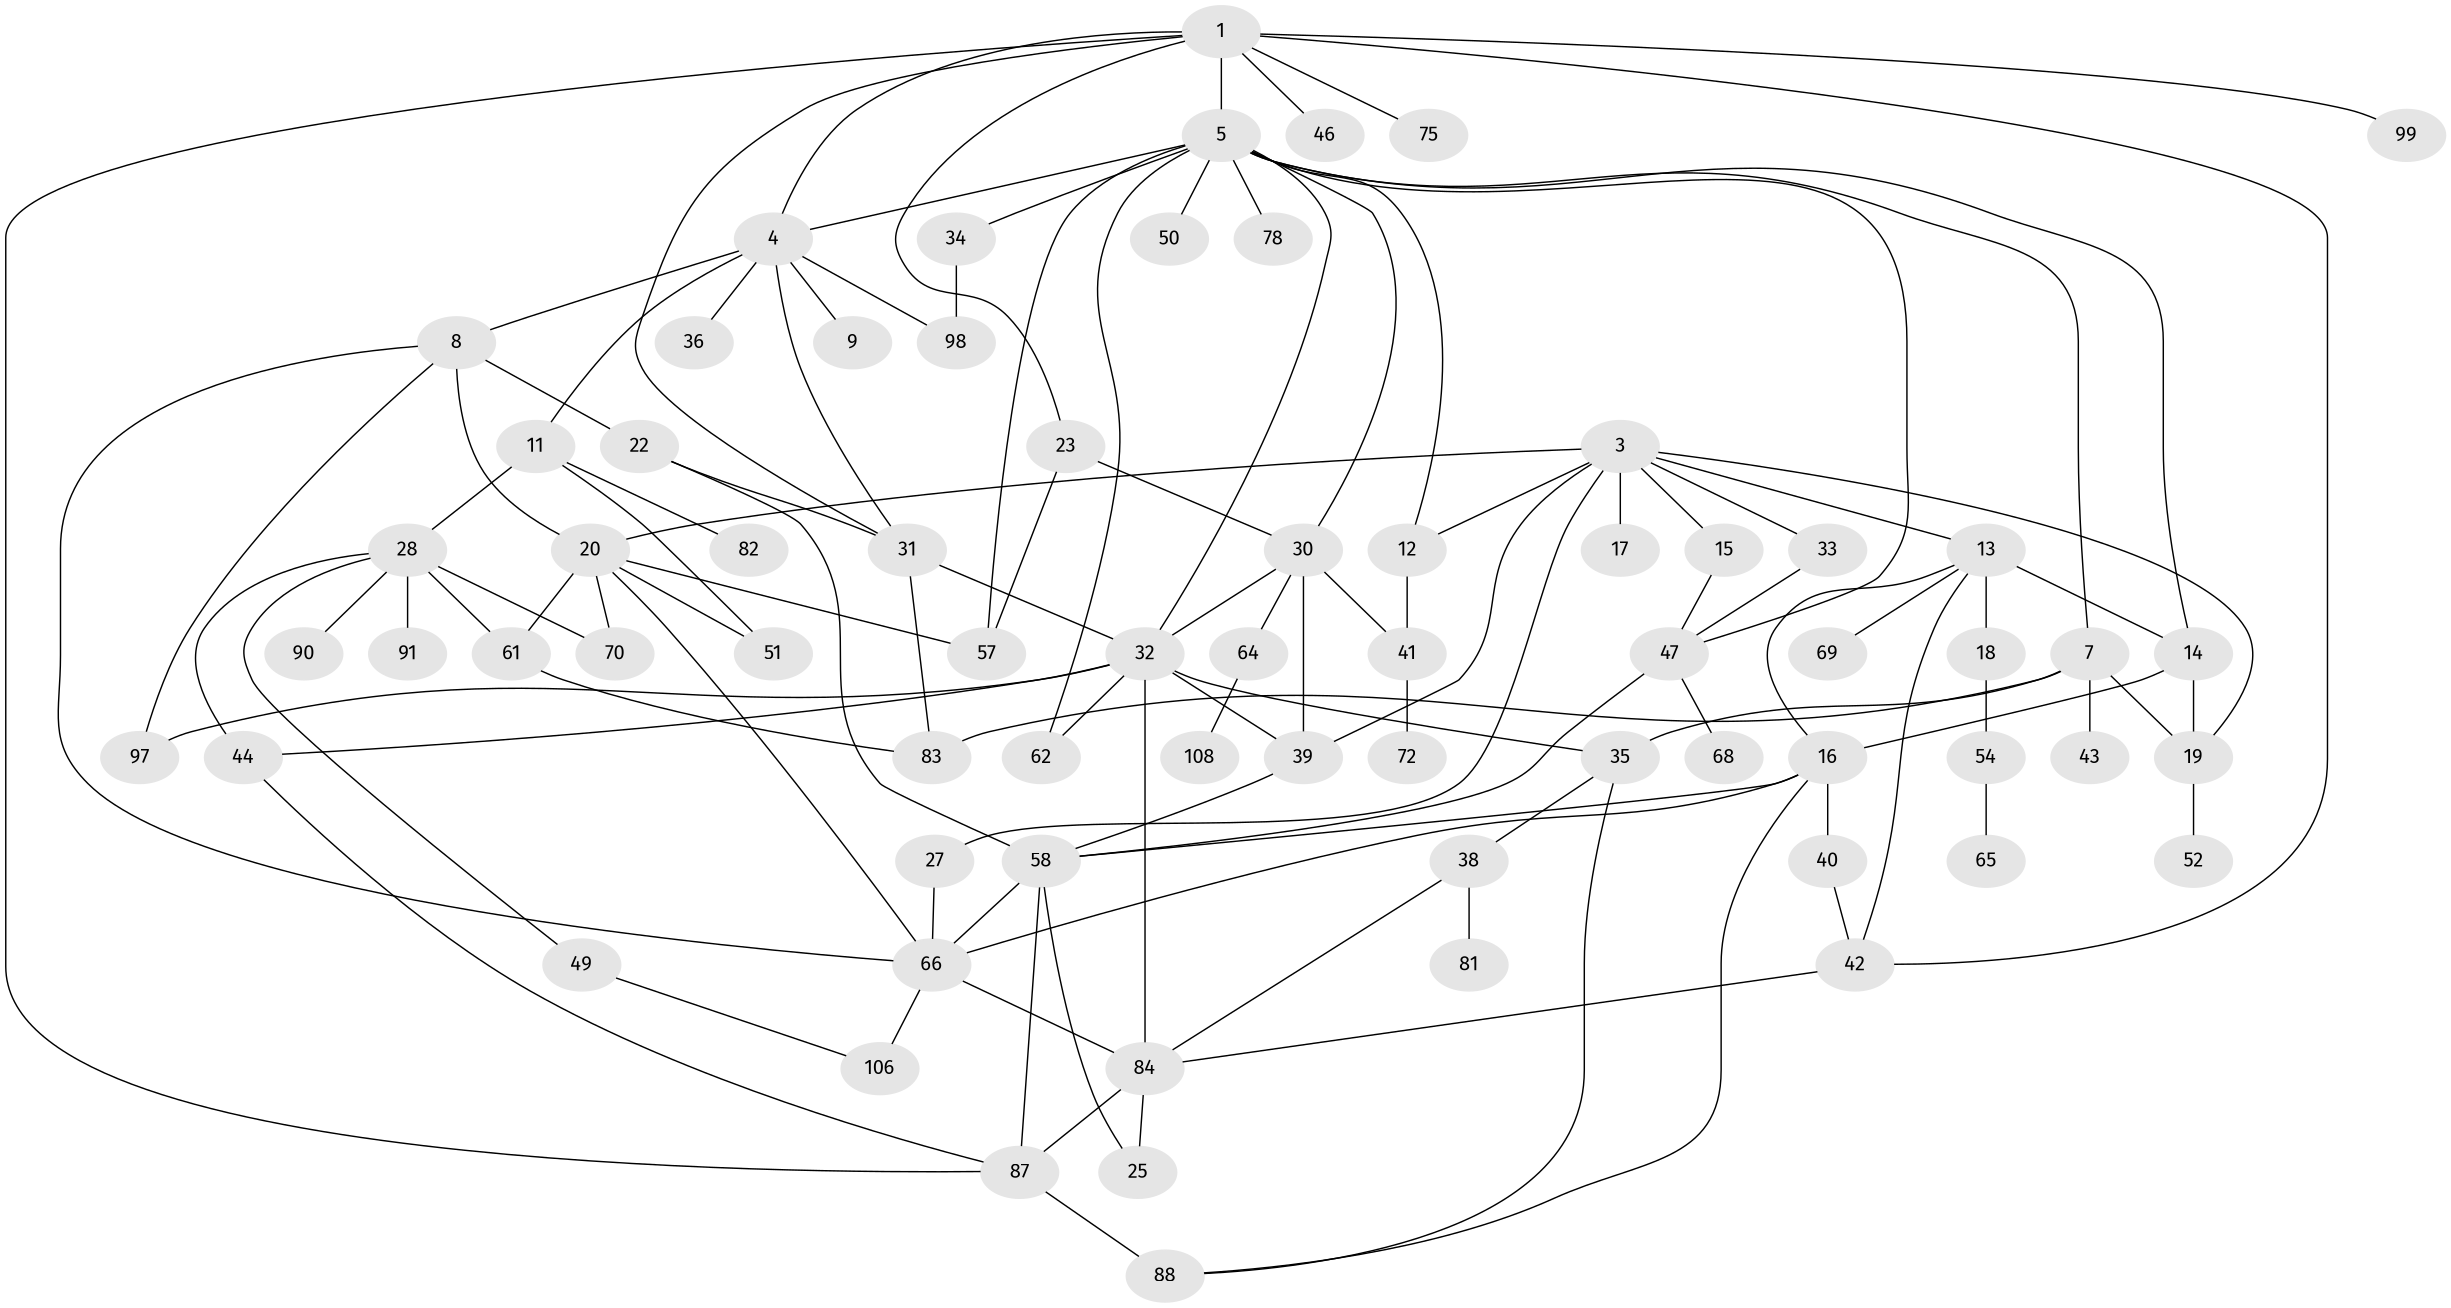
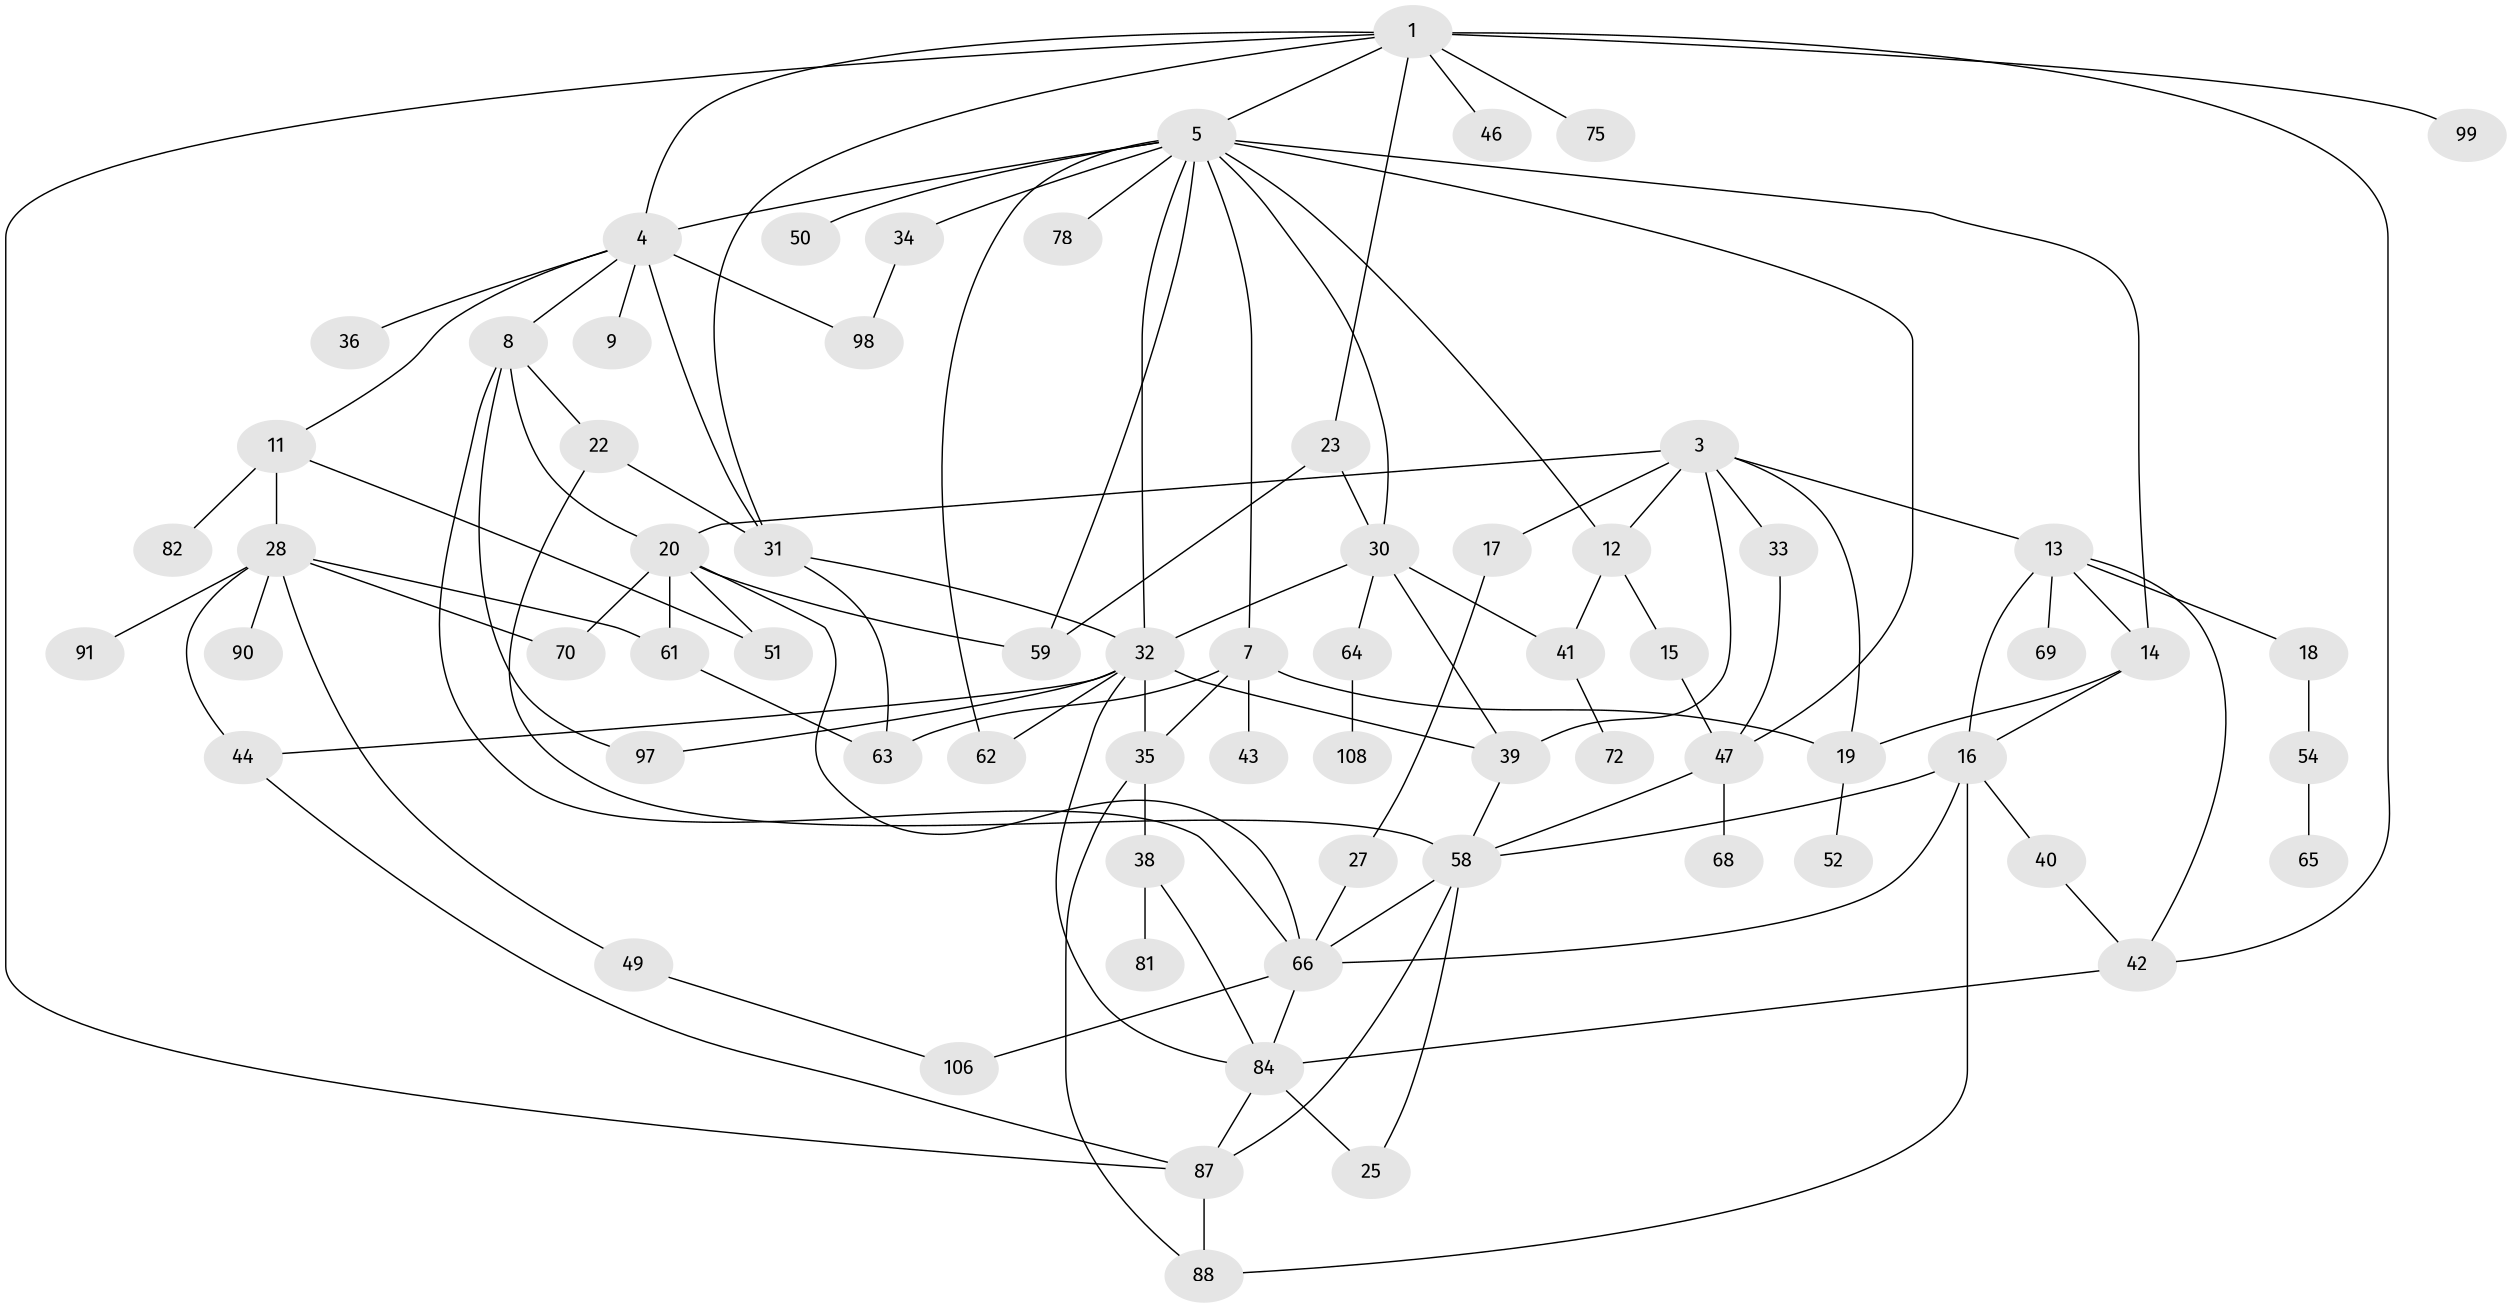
edge "3" -- "15": now "12" -- "15"
node "57": label "57" -> "59"
node "83": label "83" -> "63"
edge "3" -- "27": now "17" -- "27"
